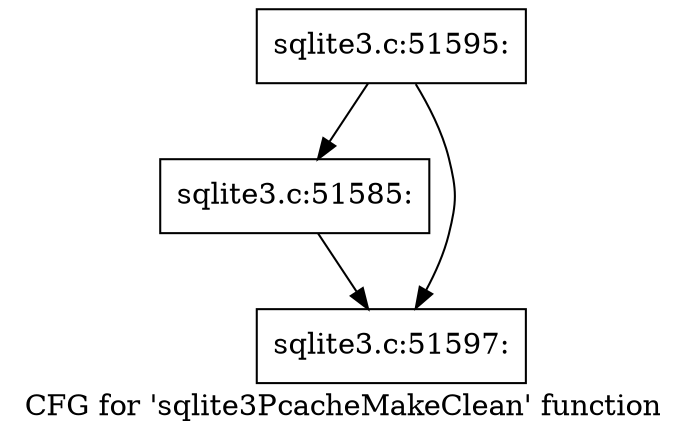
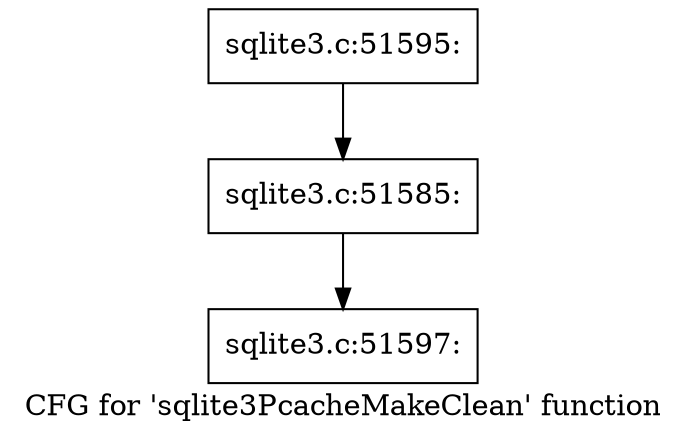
edge "sqlite3.c:51595:" -> "sqlite3.c:51597:": removed
